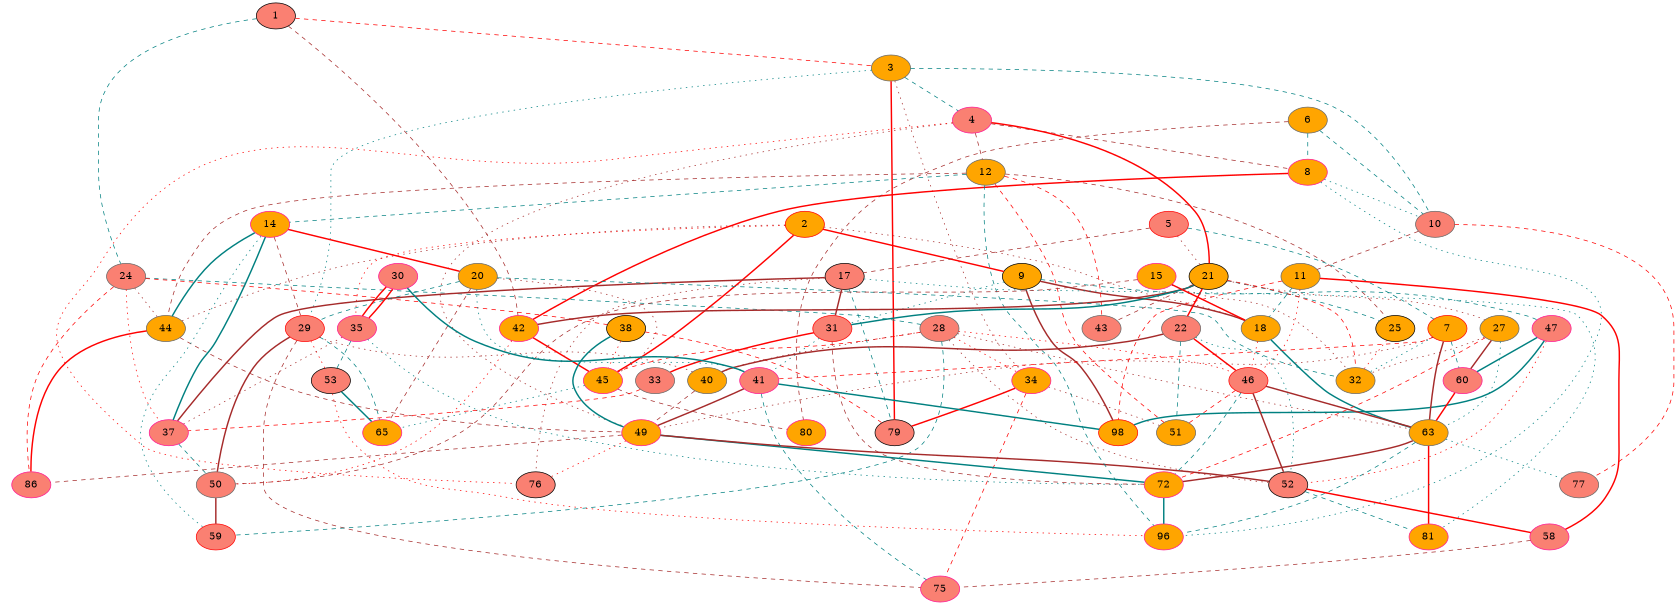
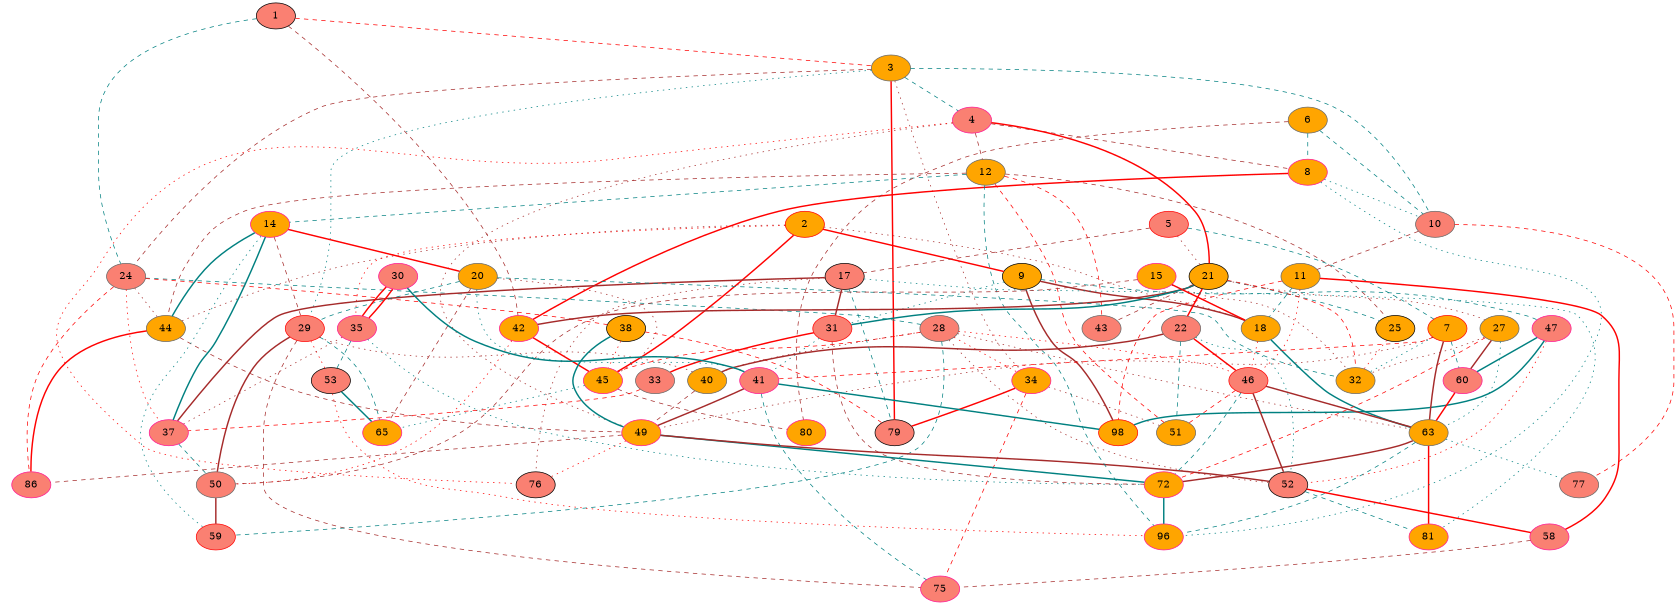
edge "3" -- "24": added
